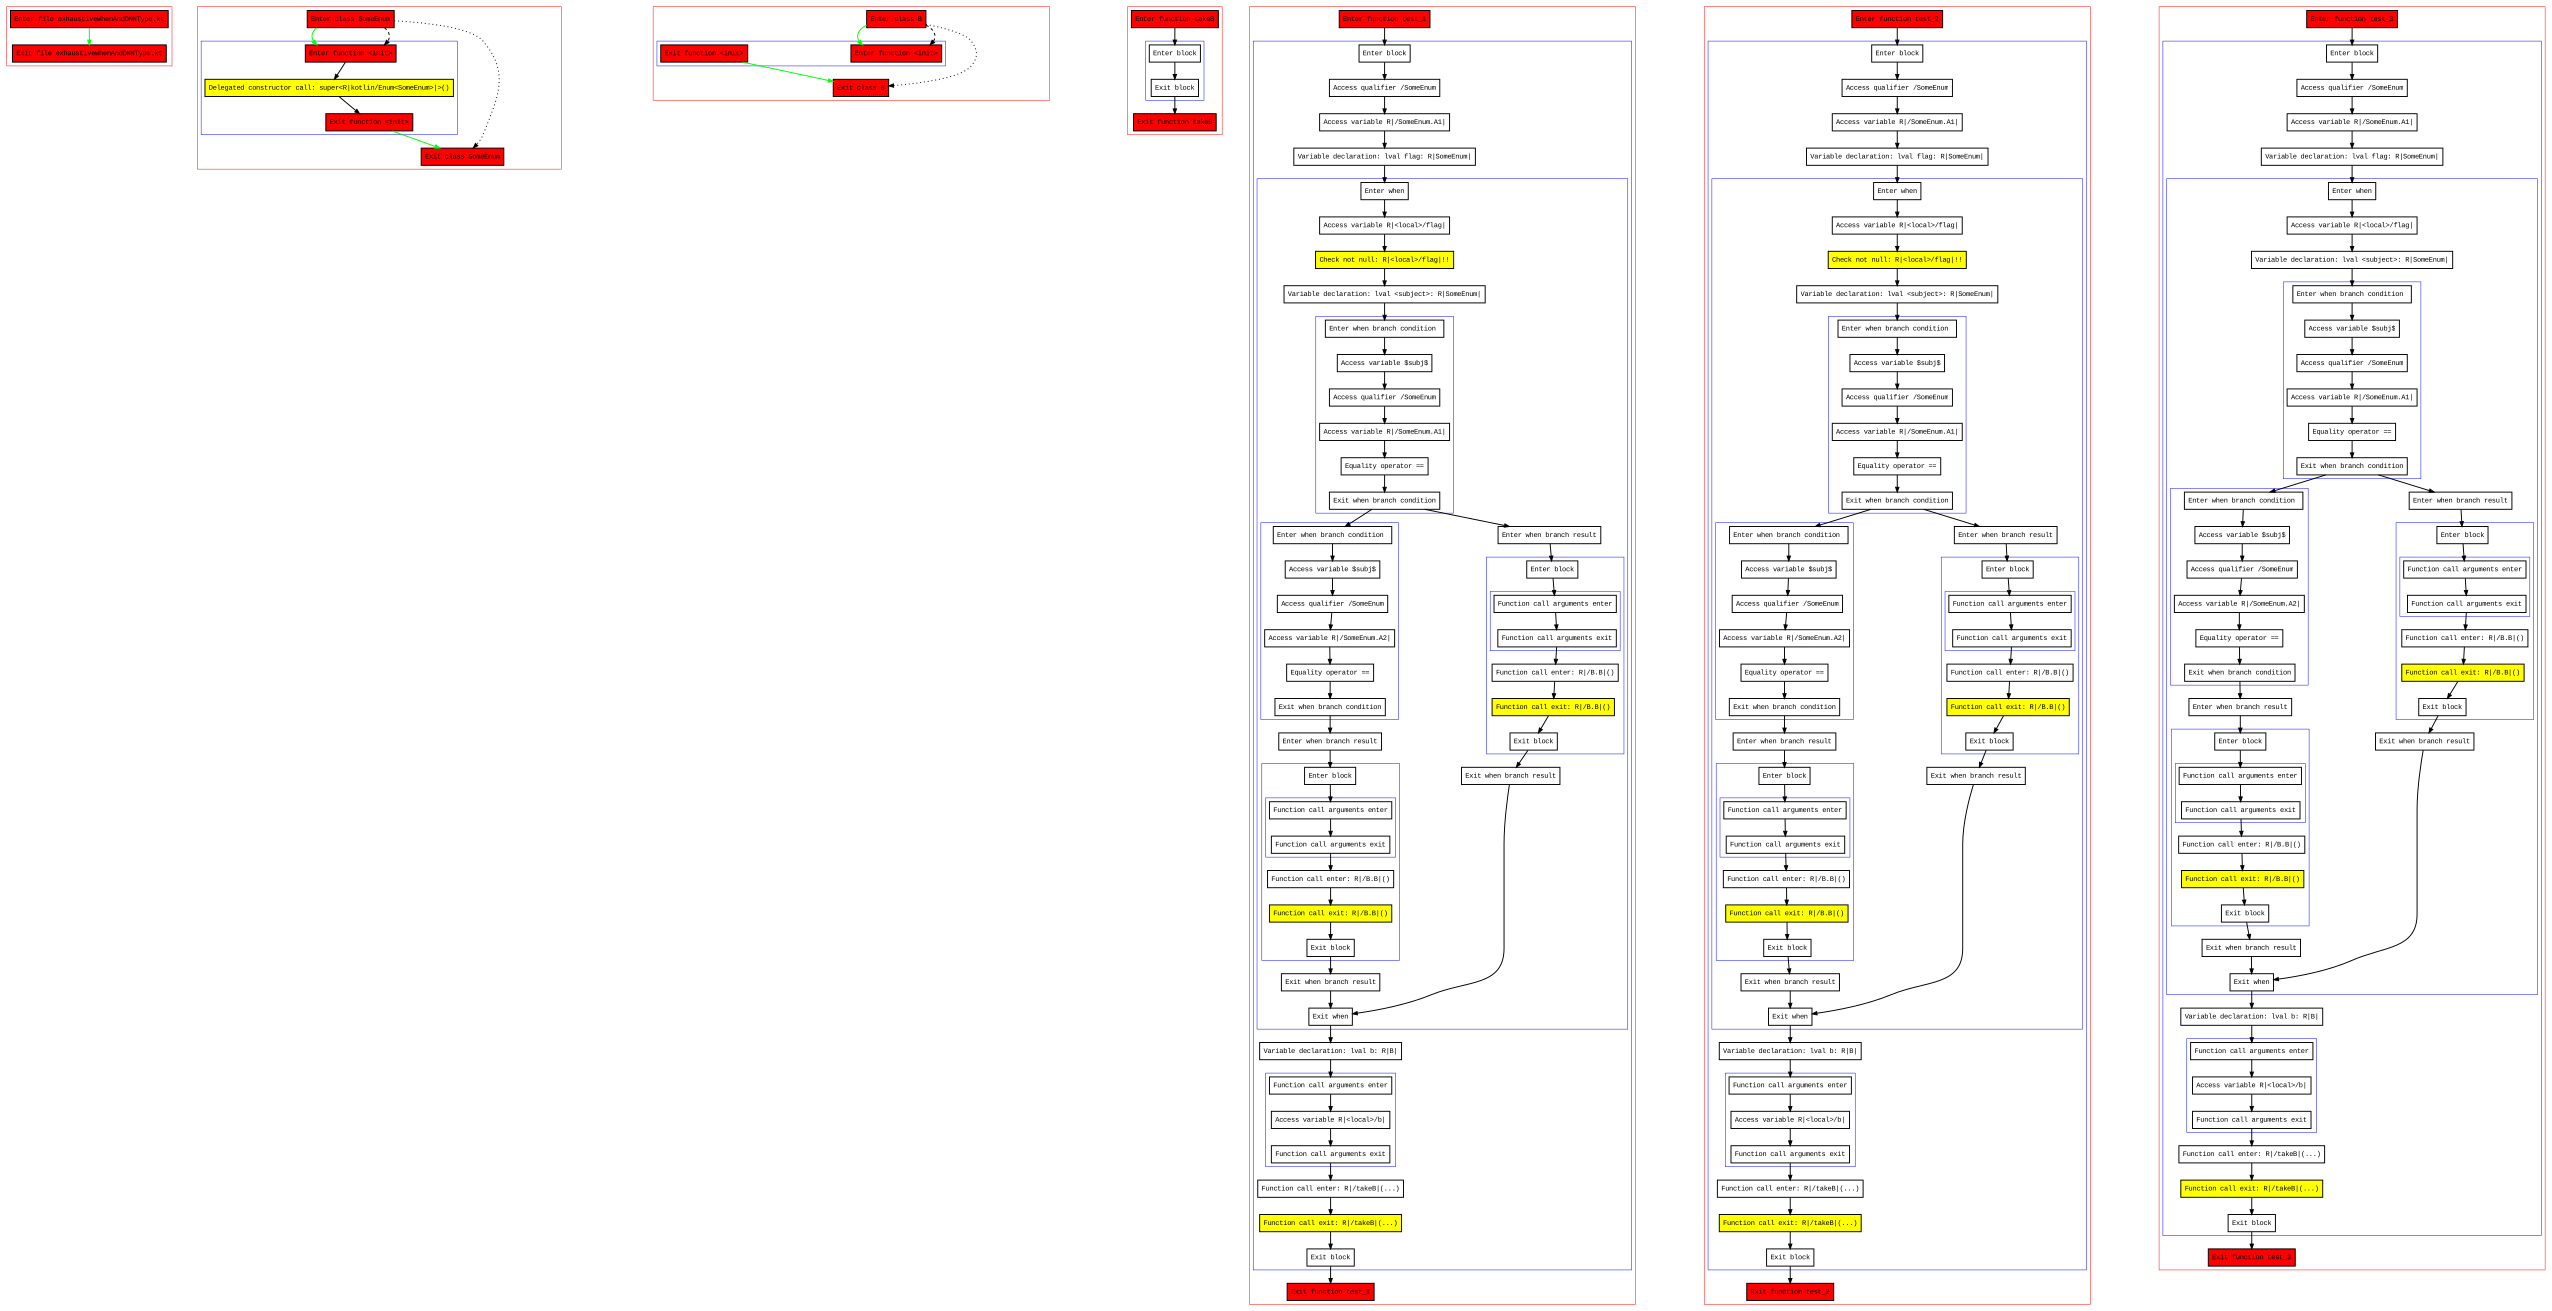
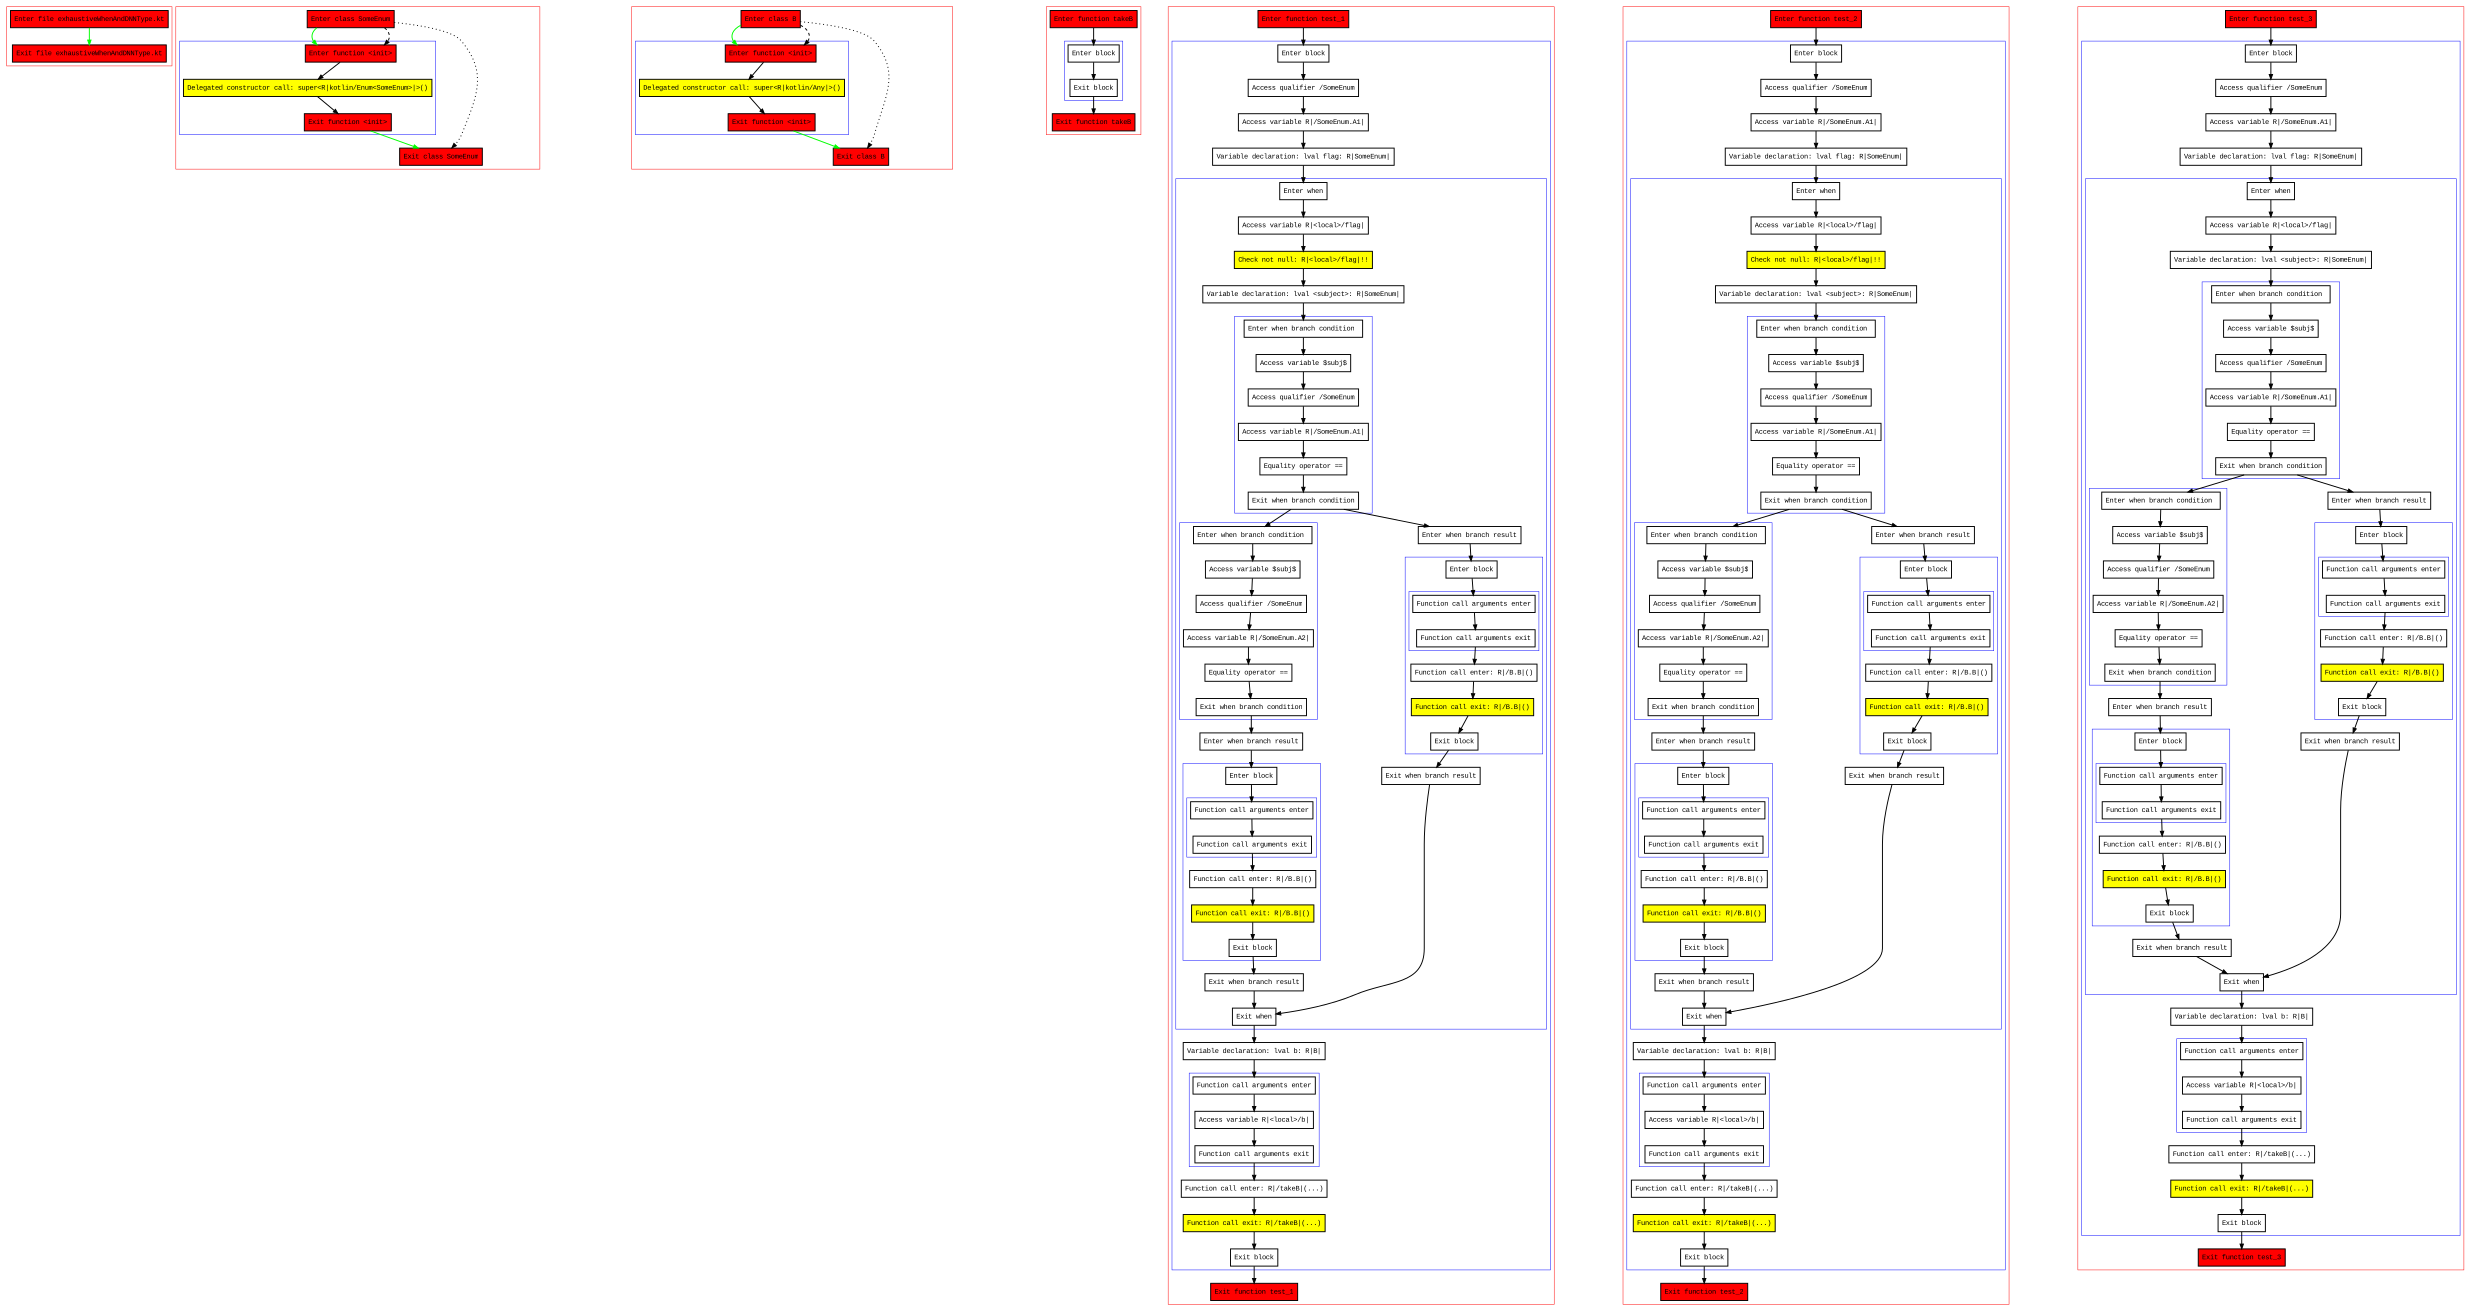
node "Delegated constructor call: super<R|kotlin/Any|>()": added
